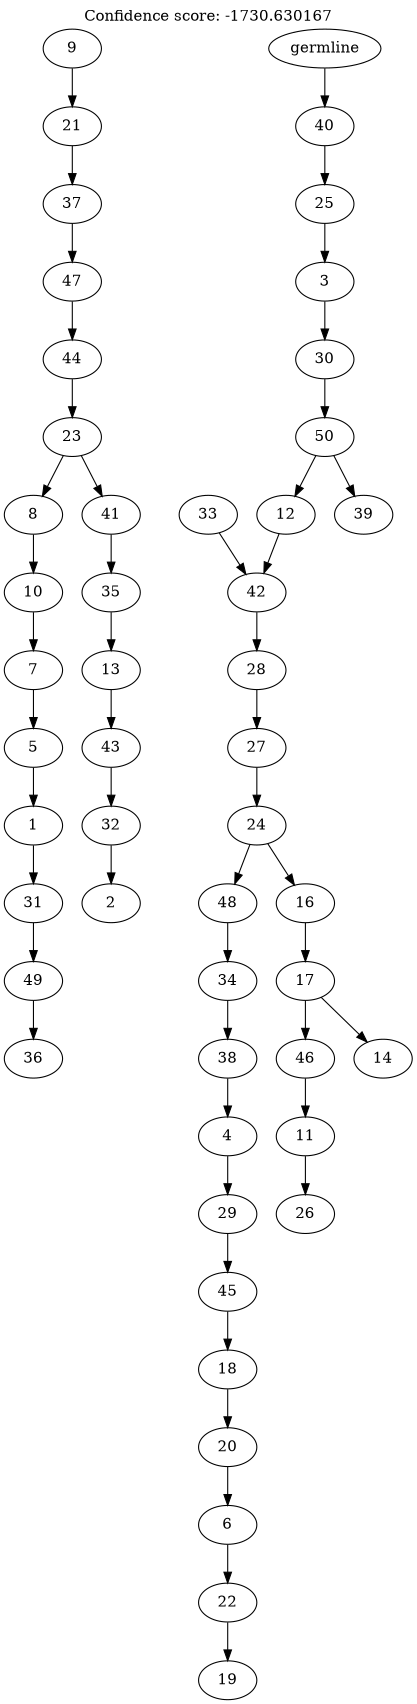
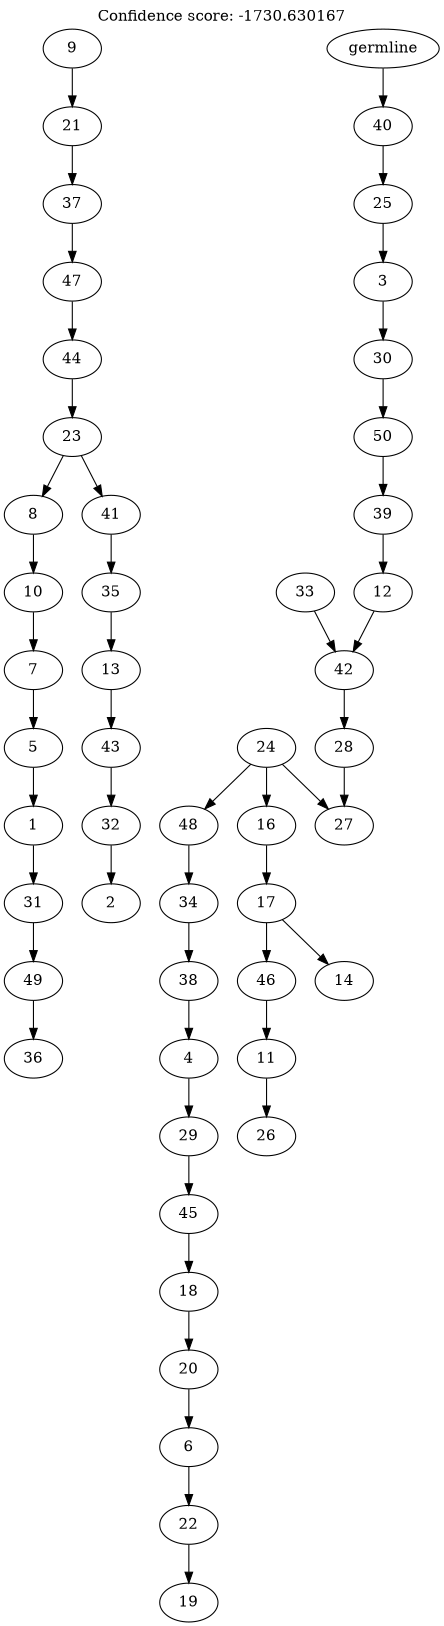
edge "50" -> "12": now "39" -> "12"
edge "27" -> "24": reversed
